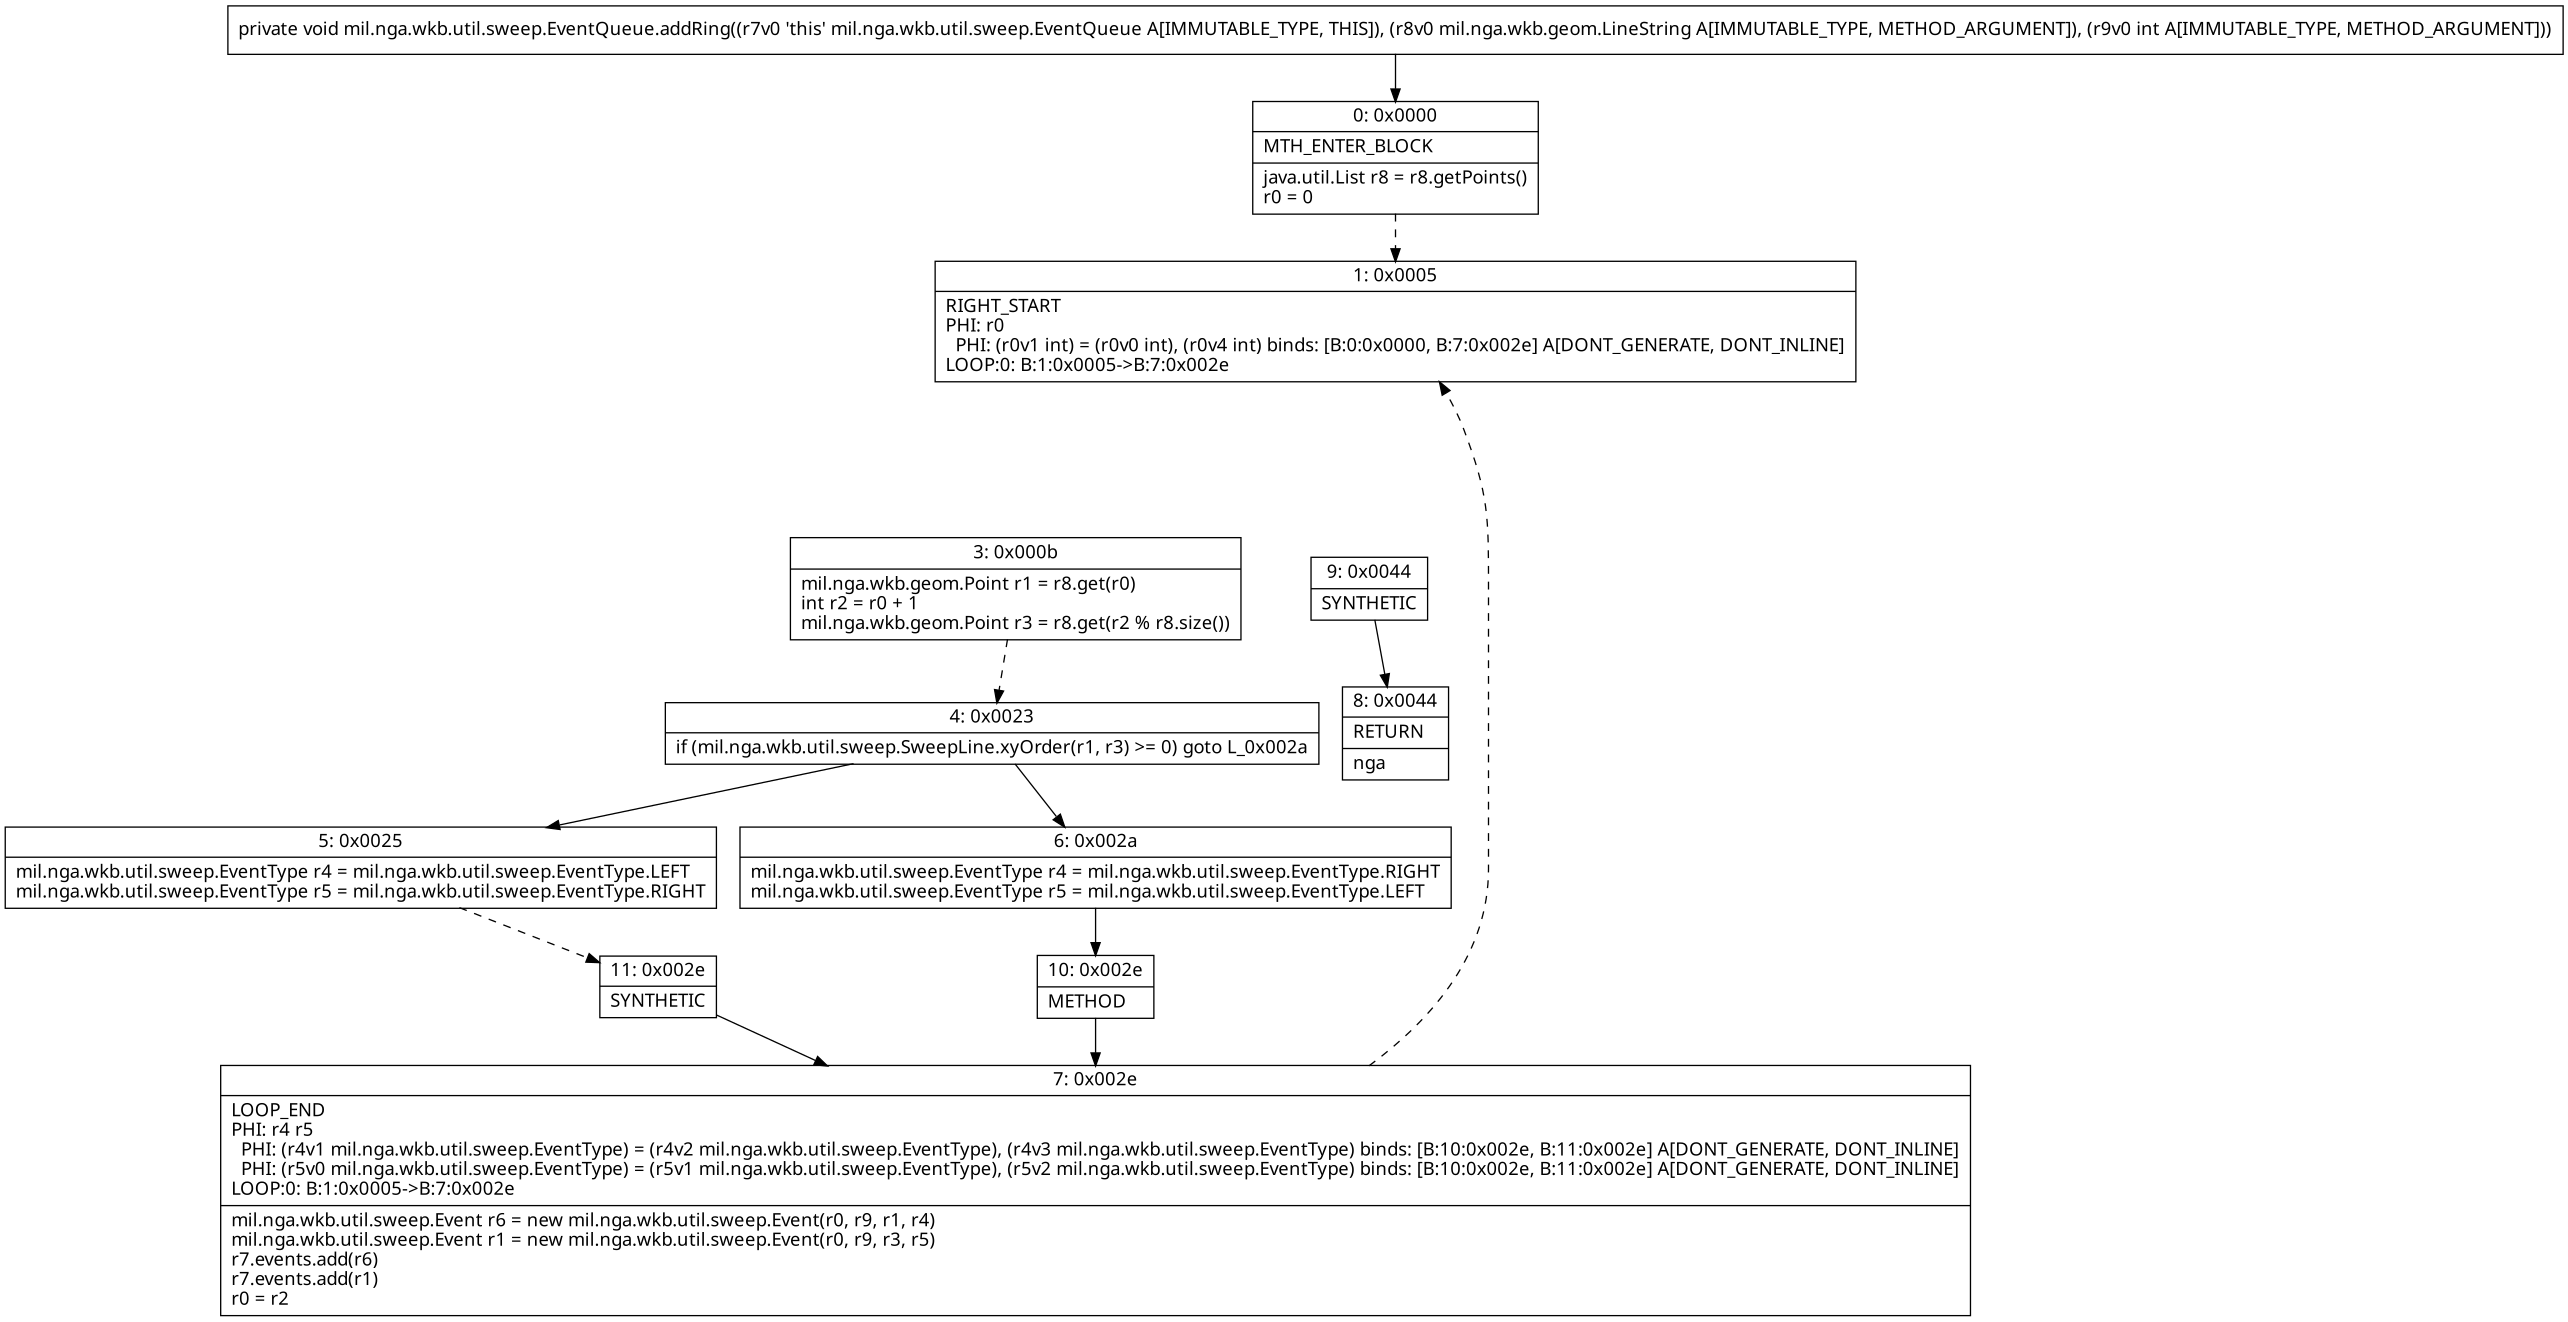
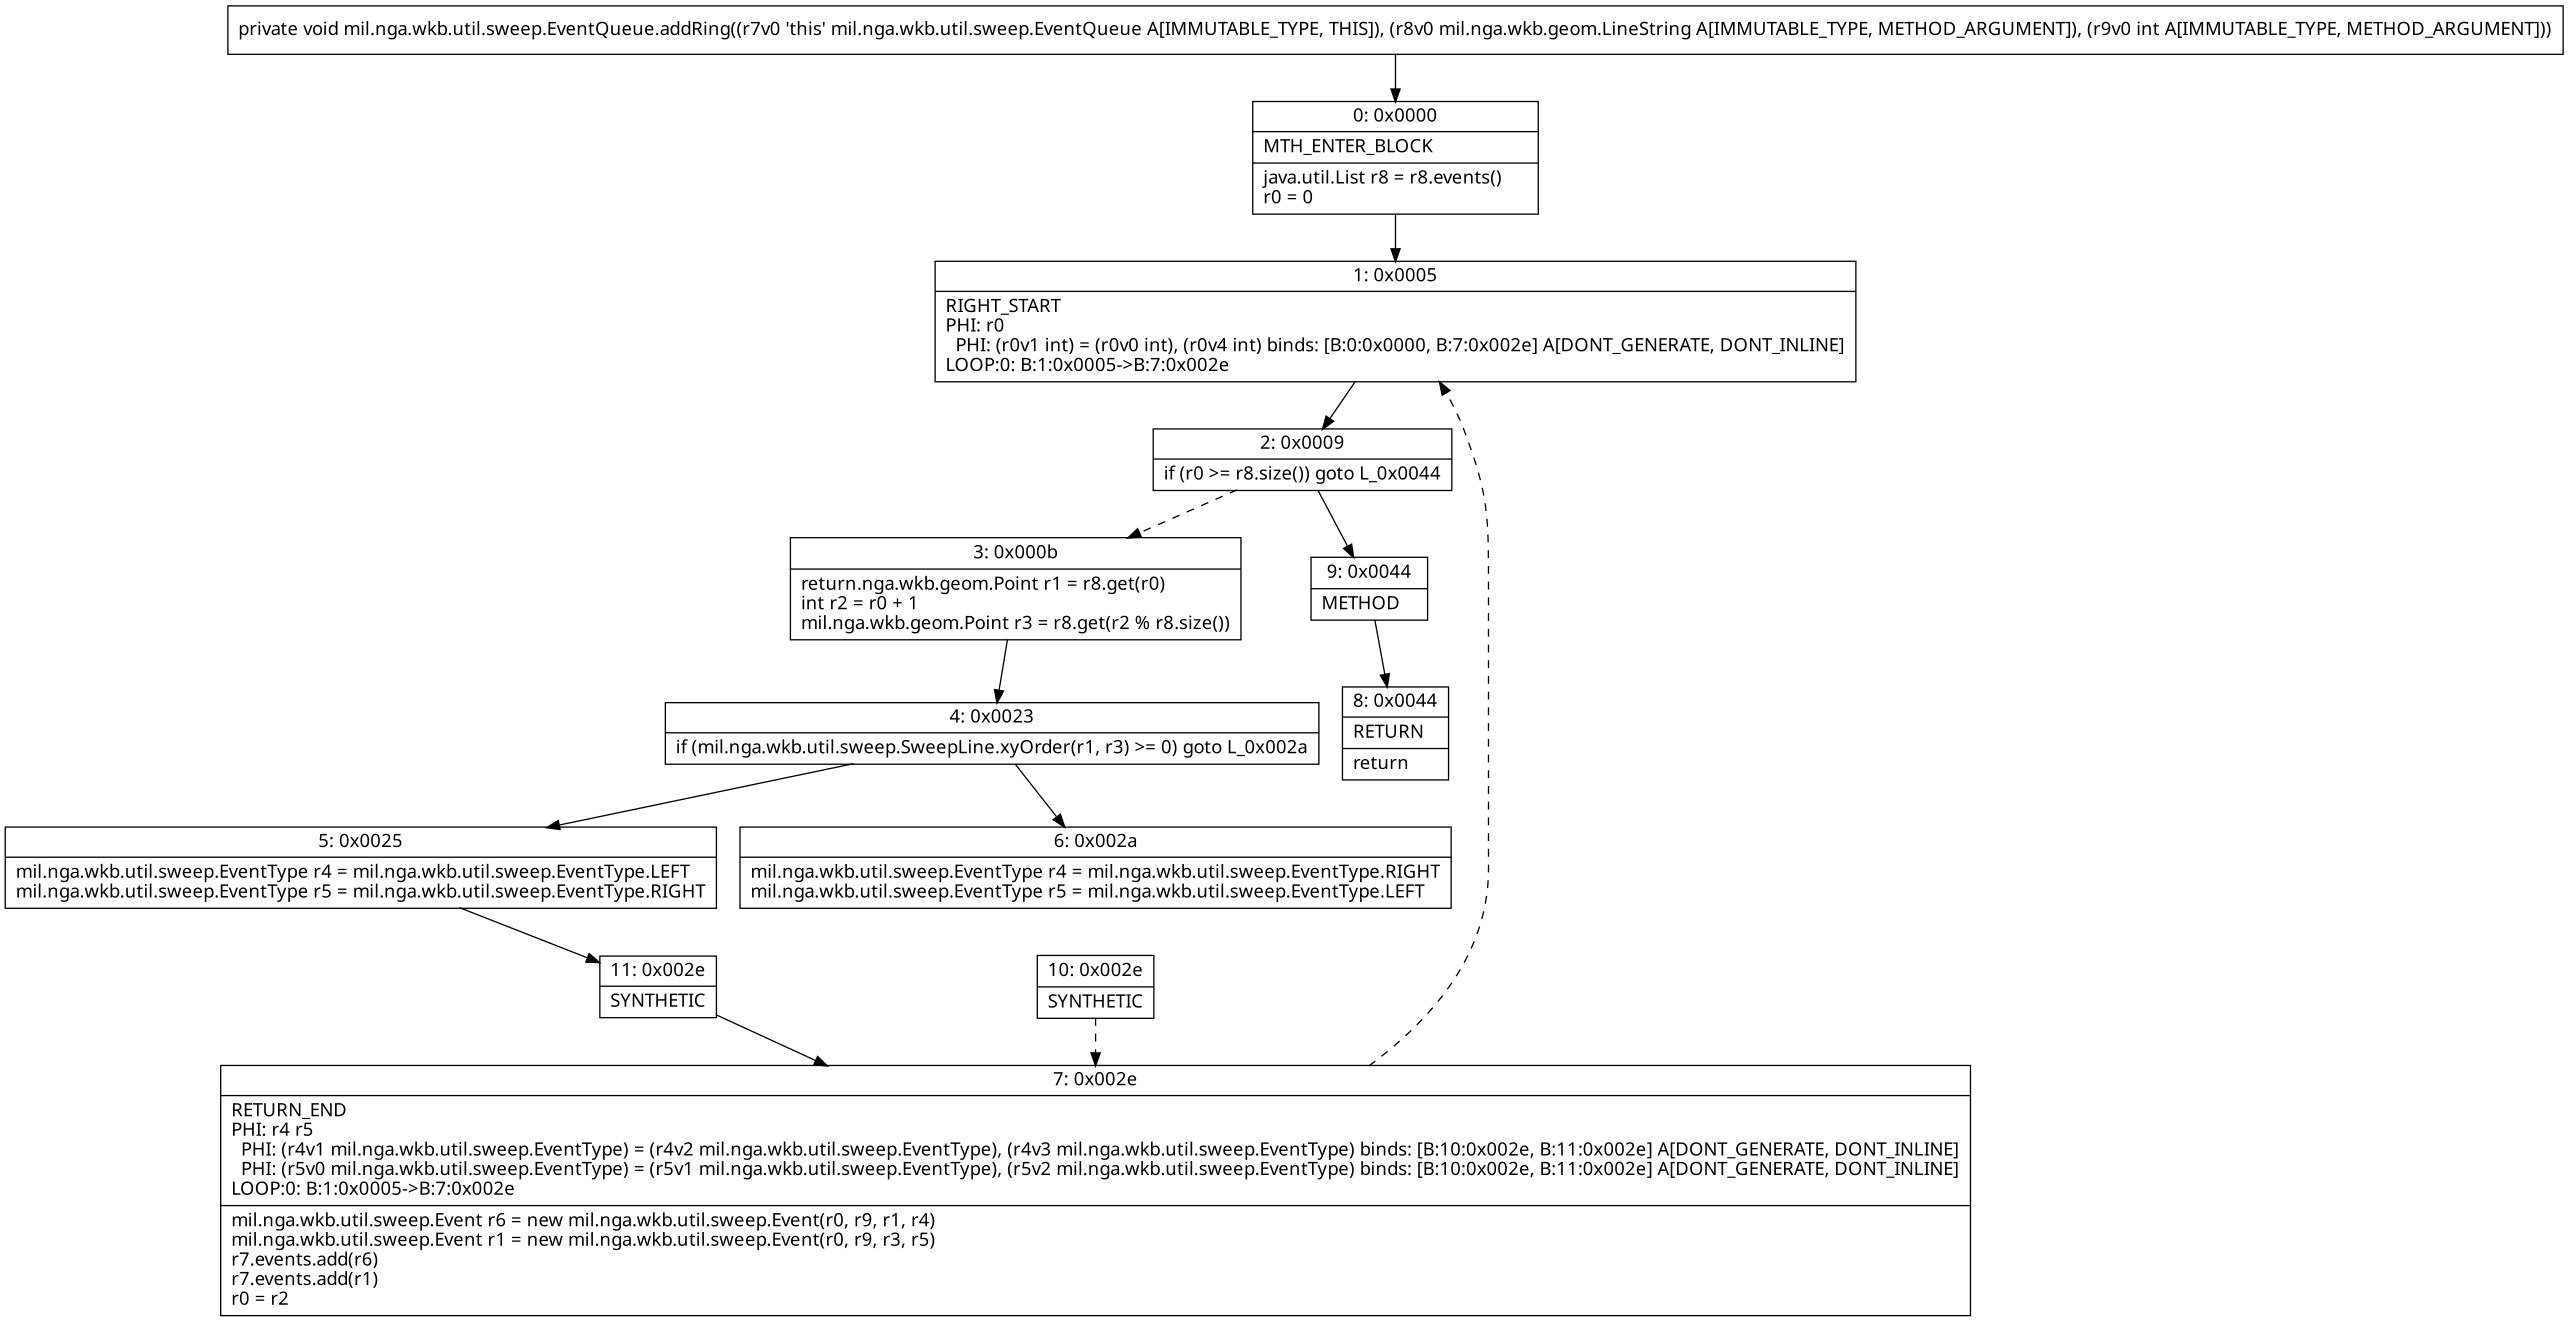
node "0: 0x0000": text "java.util.List r8 = r8.getPoints()" -> "java.util.List r8 = r8.events()"
edge "0: 0x0000" -> "1: 0x0005": style dashed -> solid
node "2: 0x0009": added
node "3: 0x000b": text "mil.nga.wkb.geom.Point r1 = r8.get(r0)" -> "return.nga.wkb.geom.Point r1 = r8.get(r0)"
node "9: 0x0044": text "SYNTHETIC" -> "METHOD"
edge "3: 0x000b" -> "4: 0x0023": style dashed -> solid
node "8: 0x0044": text "nga" -> "return"
edge "6: 0x002a" -> "10: 0x002e": removed
edge "5: 0x0025" -> "11: 0x002e": style dashed -> solid
node "10: 0x002e": text "METHOD" -> "SYNTHETIC"
edge "10: 0x002e" -> "7: 0x002e": style solid -> dashed
node "7: 0x002e": text "LOOP_END" -> "RETURN_END"
